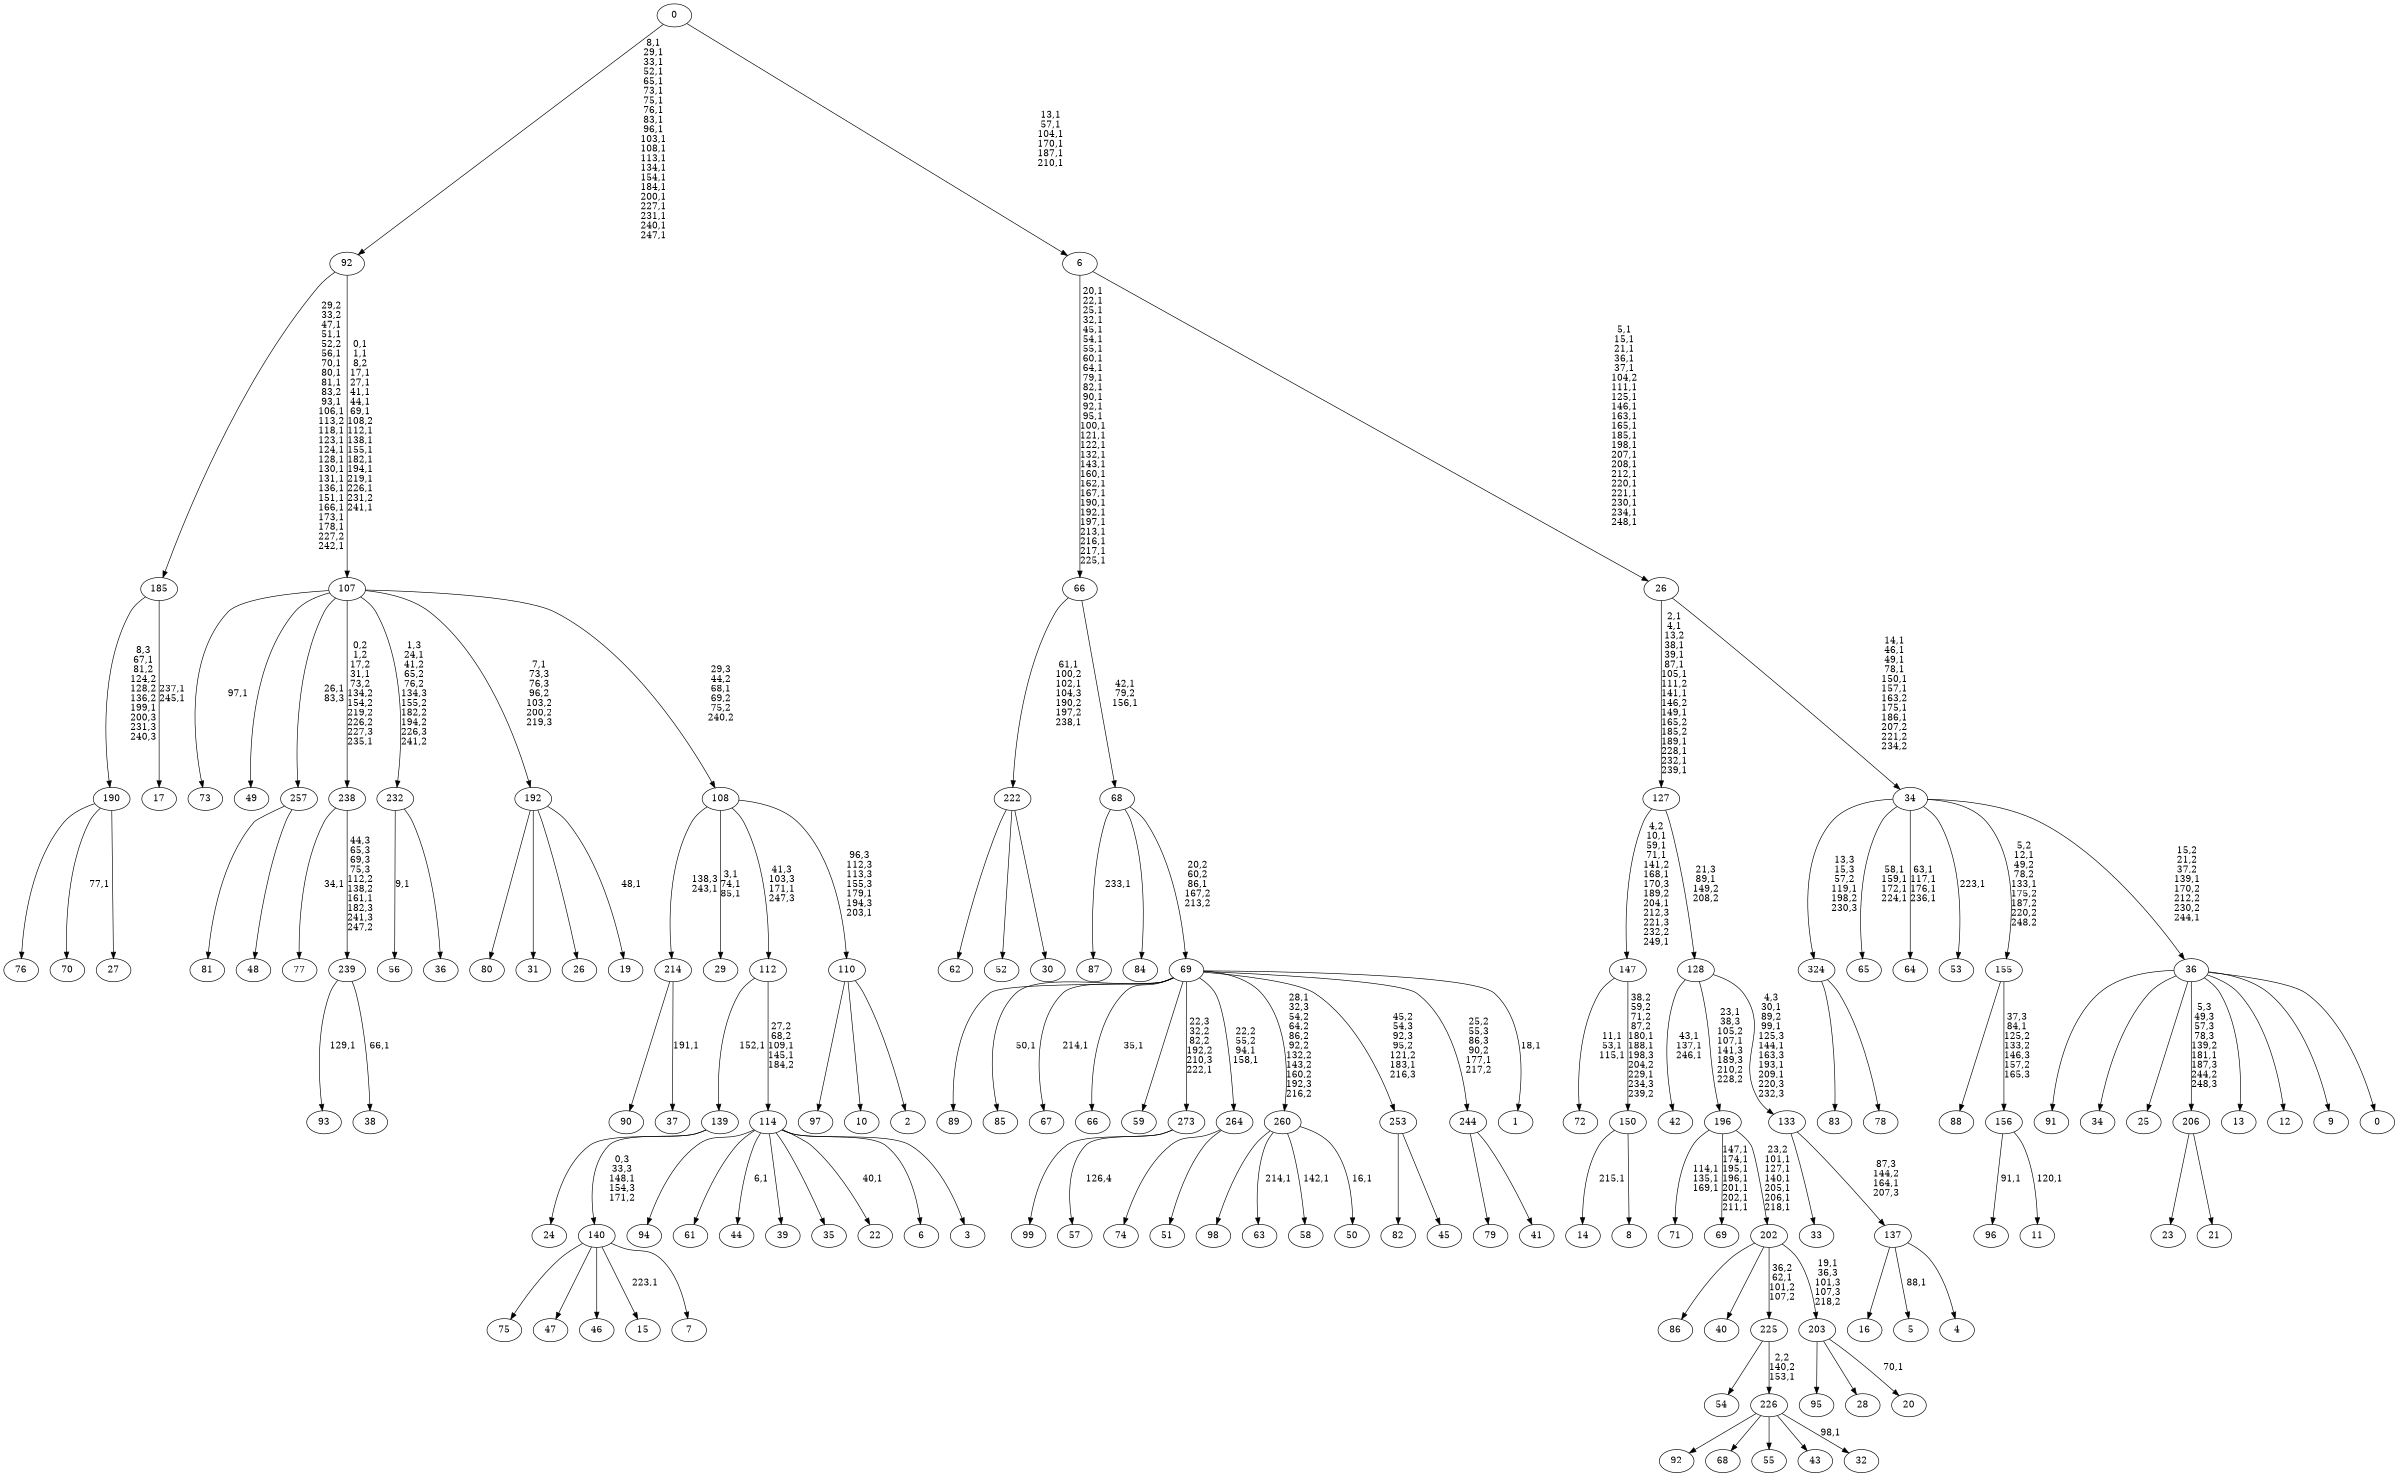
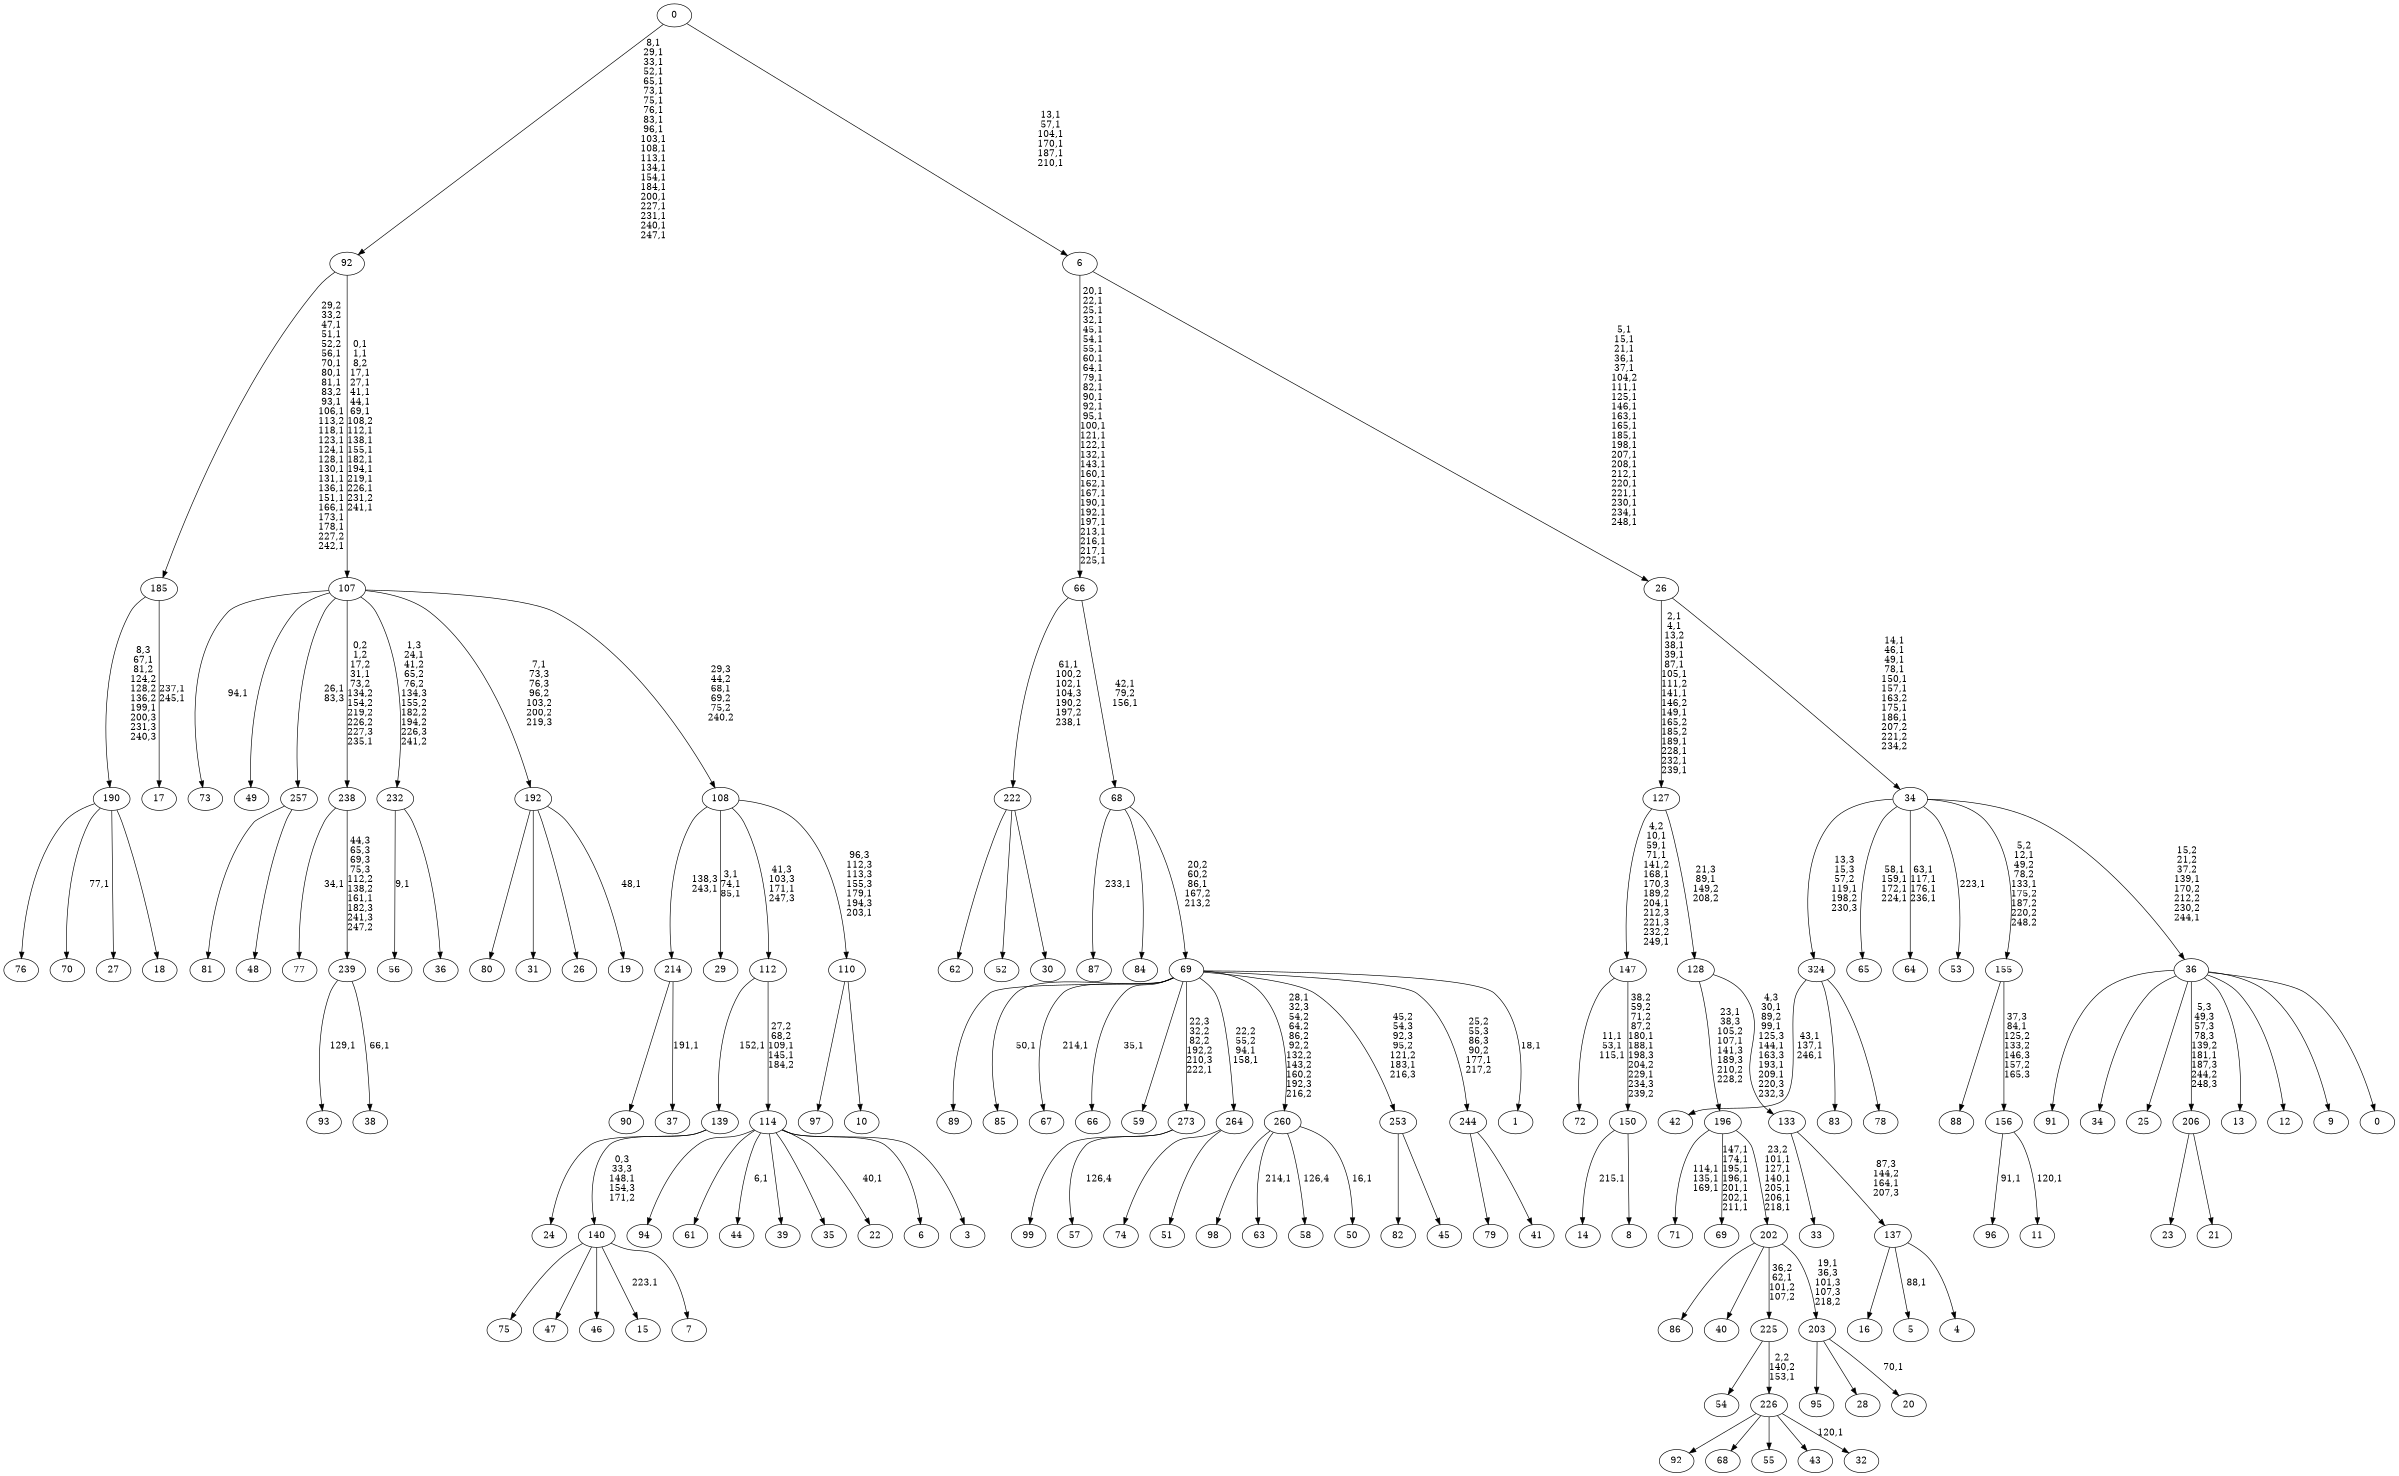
edge "107" -> "73": label "97,1" -> "94,1"
node "18": added
edge "128" -> "42": now "324" -> "42"
node "2": removed
edge "260" -> "58": label "142,1" -> "126,4"
edge "226" -> "32": label "98,1" -> "120,1"
